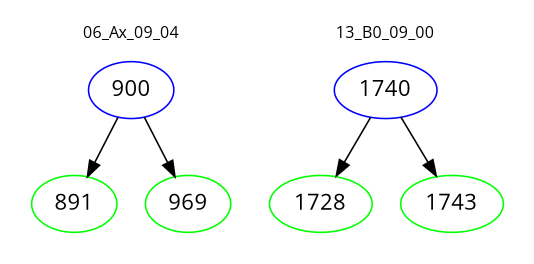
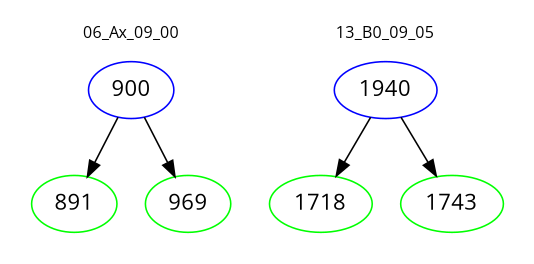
cluster "06_Ax_09_04": label "06_Ax_09_04" -> "06_Ax_09_00"
cluster "13_B0_09_00": label "13_B0_09_00" -> "13_B0_09_05"
node "1740": label "1740" -> "1940"
node "1728": label "1728" -> "1718"
